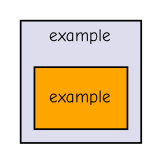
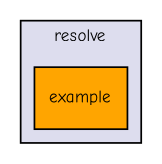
cluster "example": label "example" -> "resolve"
